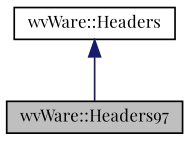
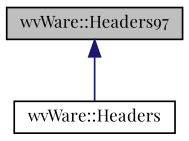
edge "wvWare::Headers97" -> "wvWare::Headers": reversed
